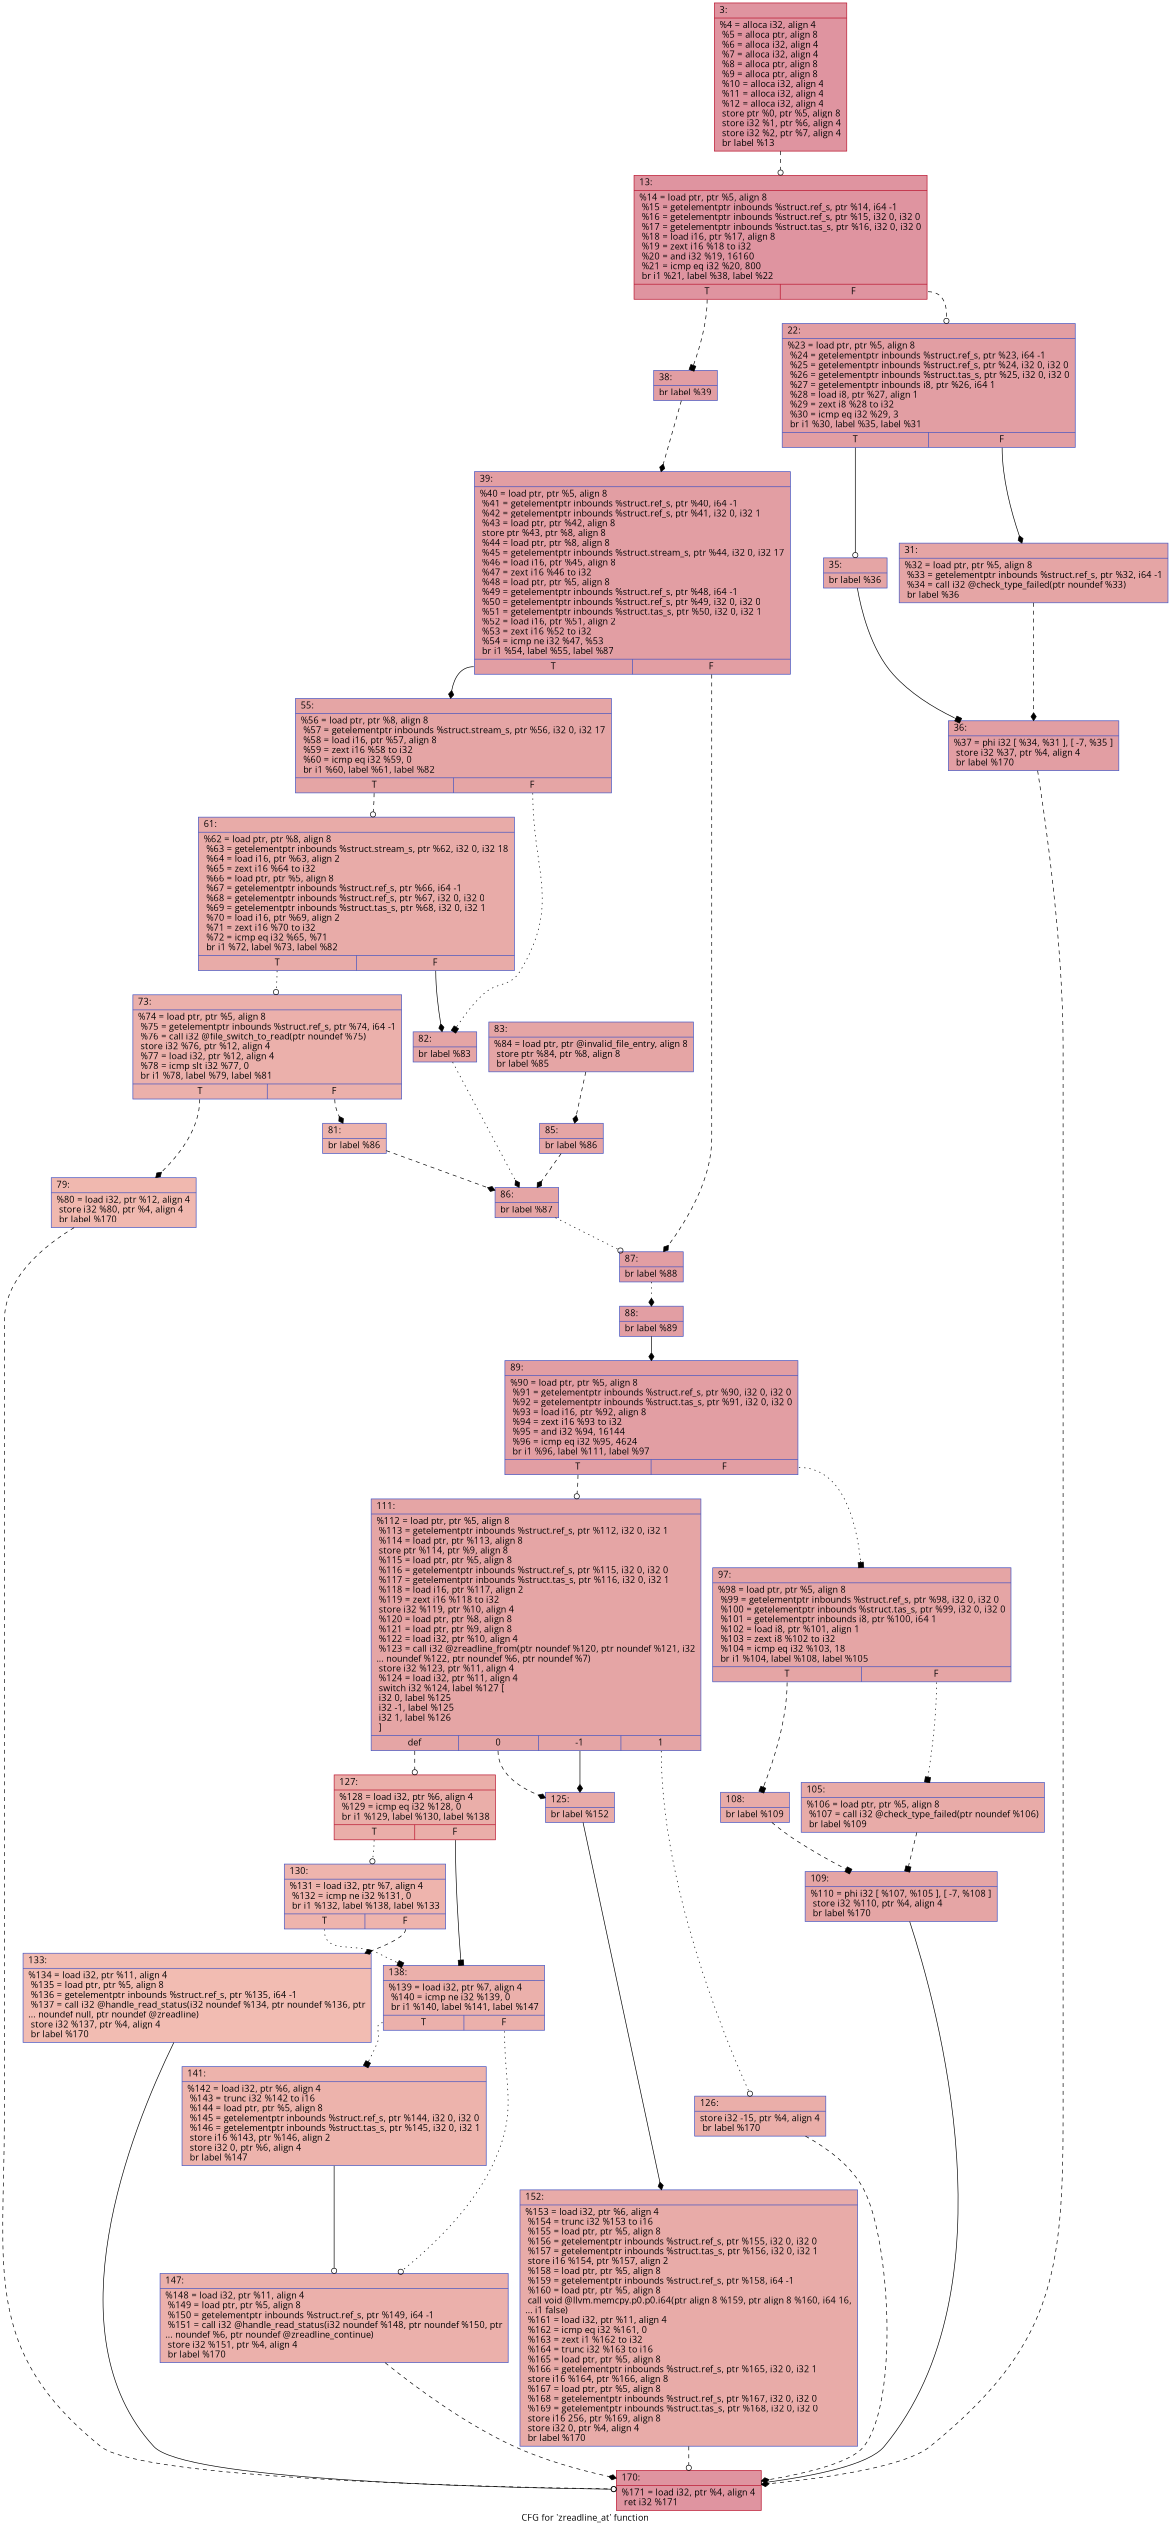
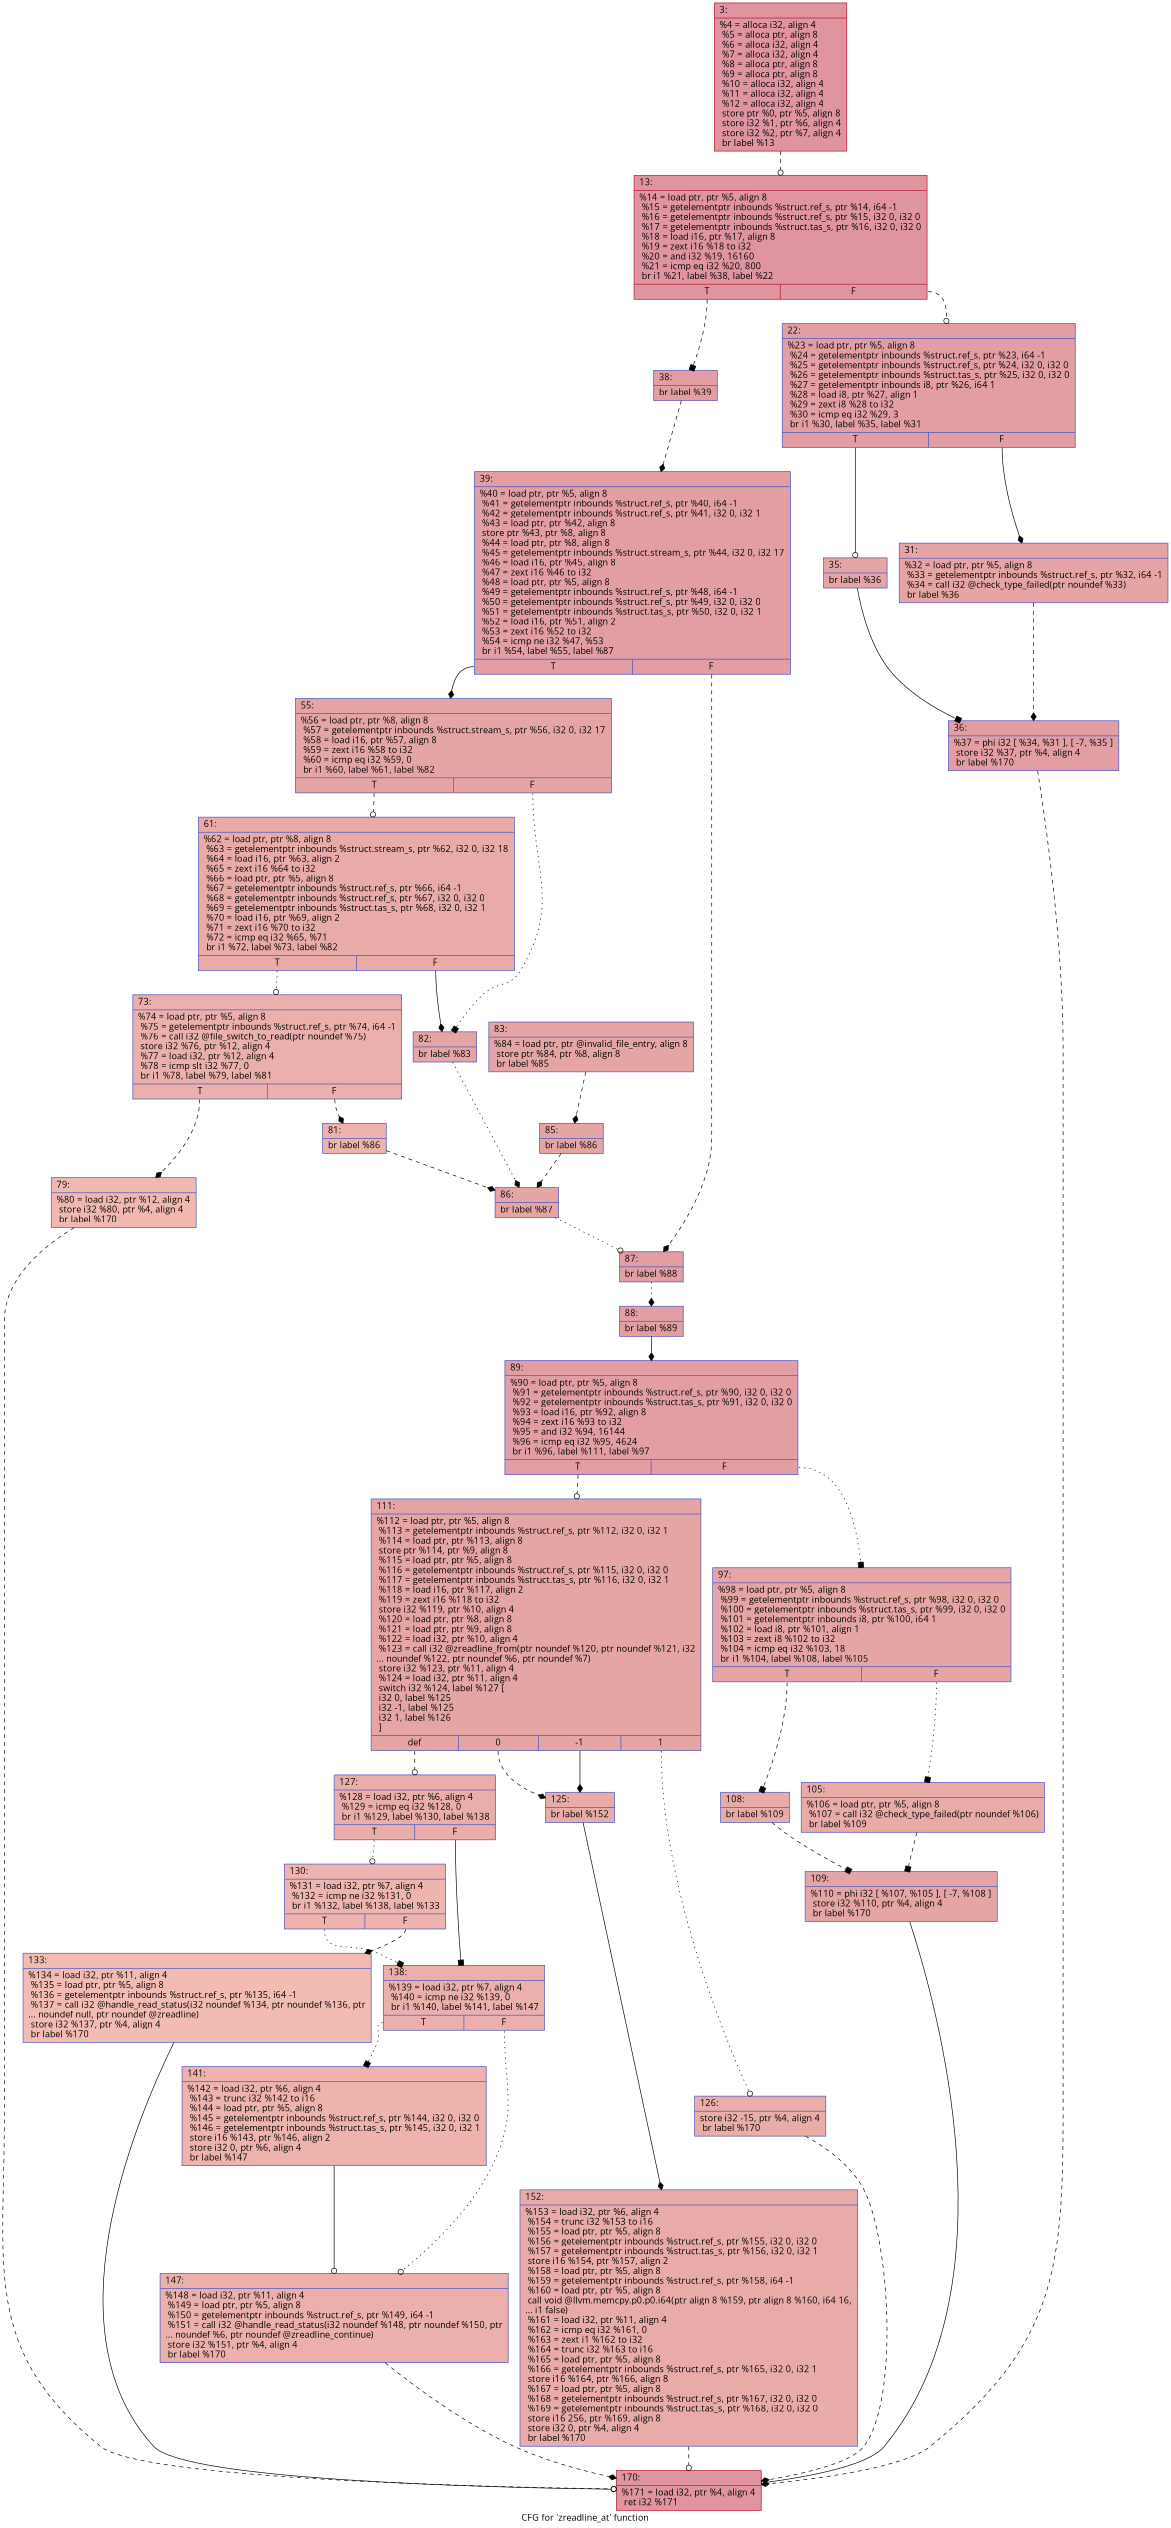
node "127:": color #b70d28ff -> #3d50c3ff
